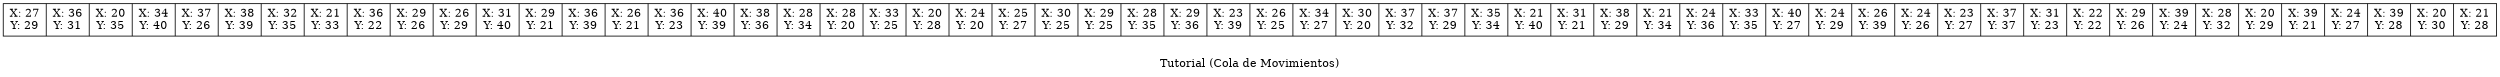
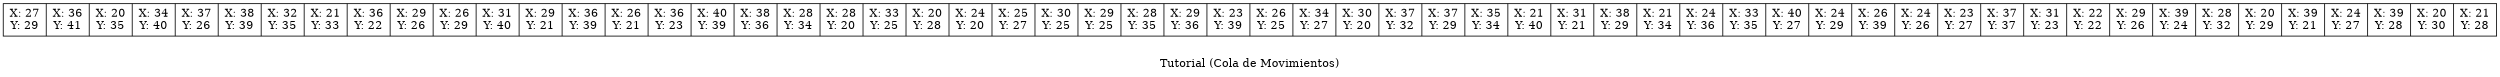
node "X: 27": text "Y: 31" -> "Y: 41"
